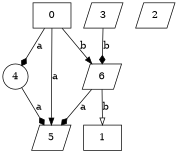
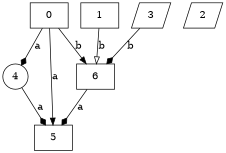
node "6": shape parallelogram -> box
edge "6" -> "1": reversed
node "5": shape parallelogram -> box
